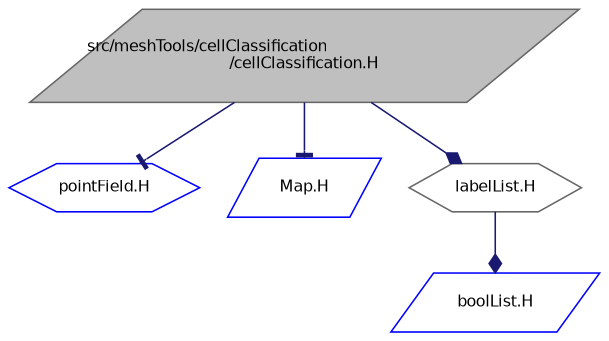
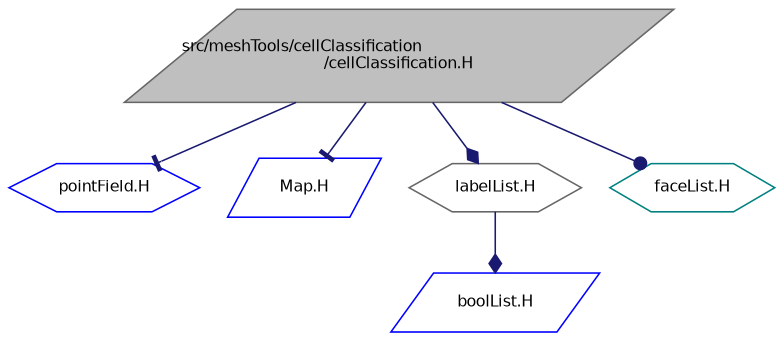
node "faceList.H": added
